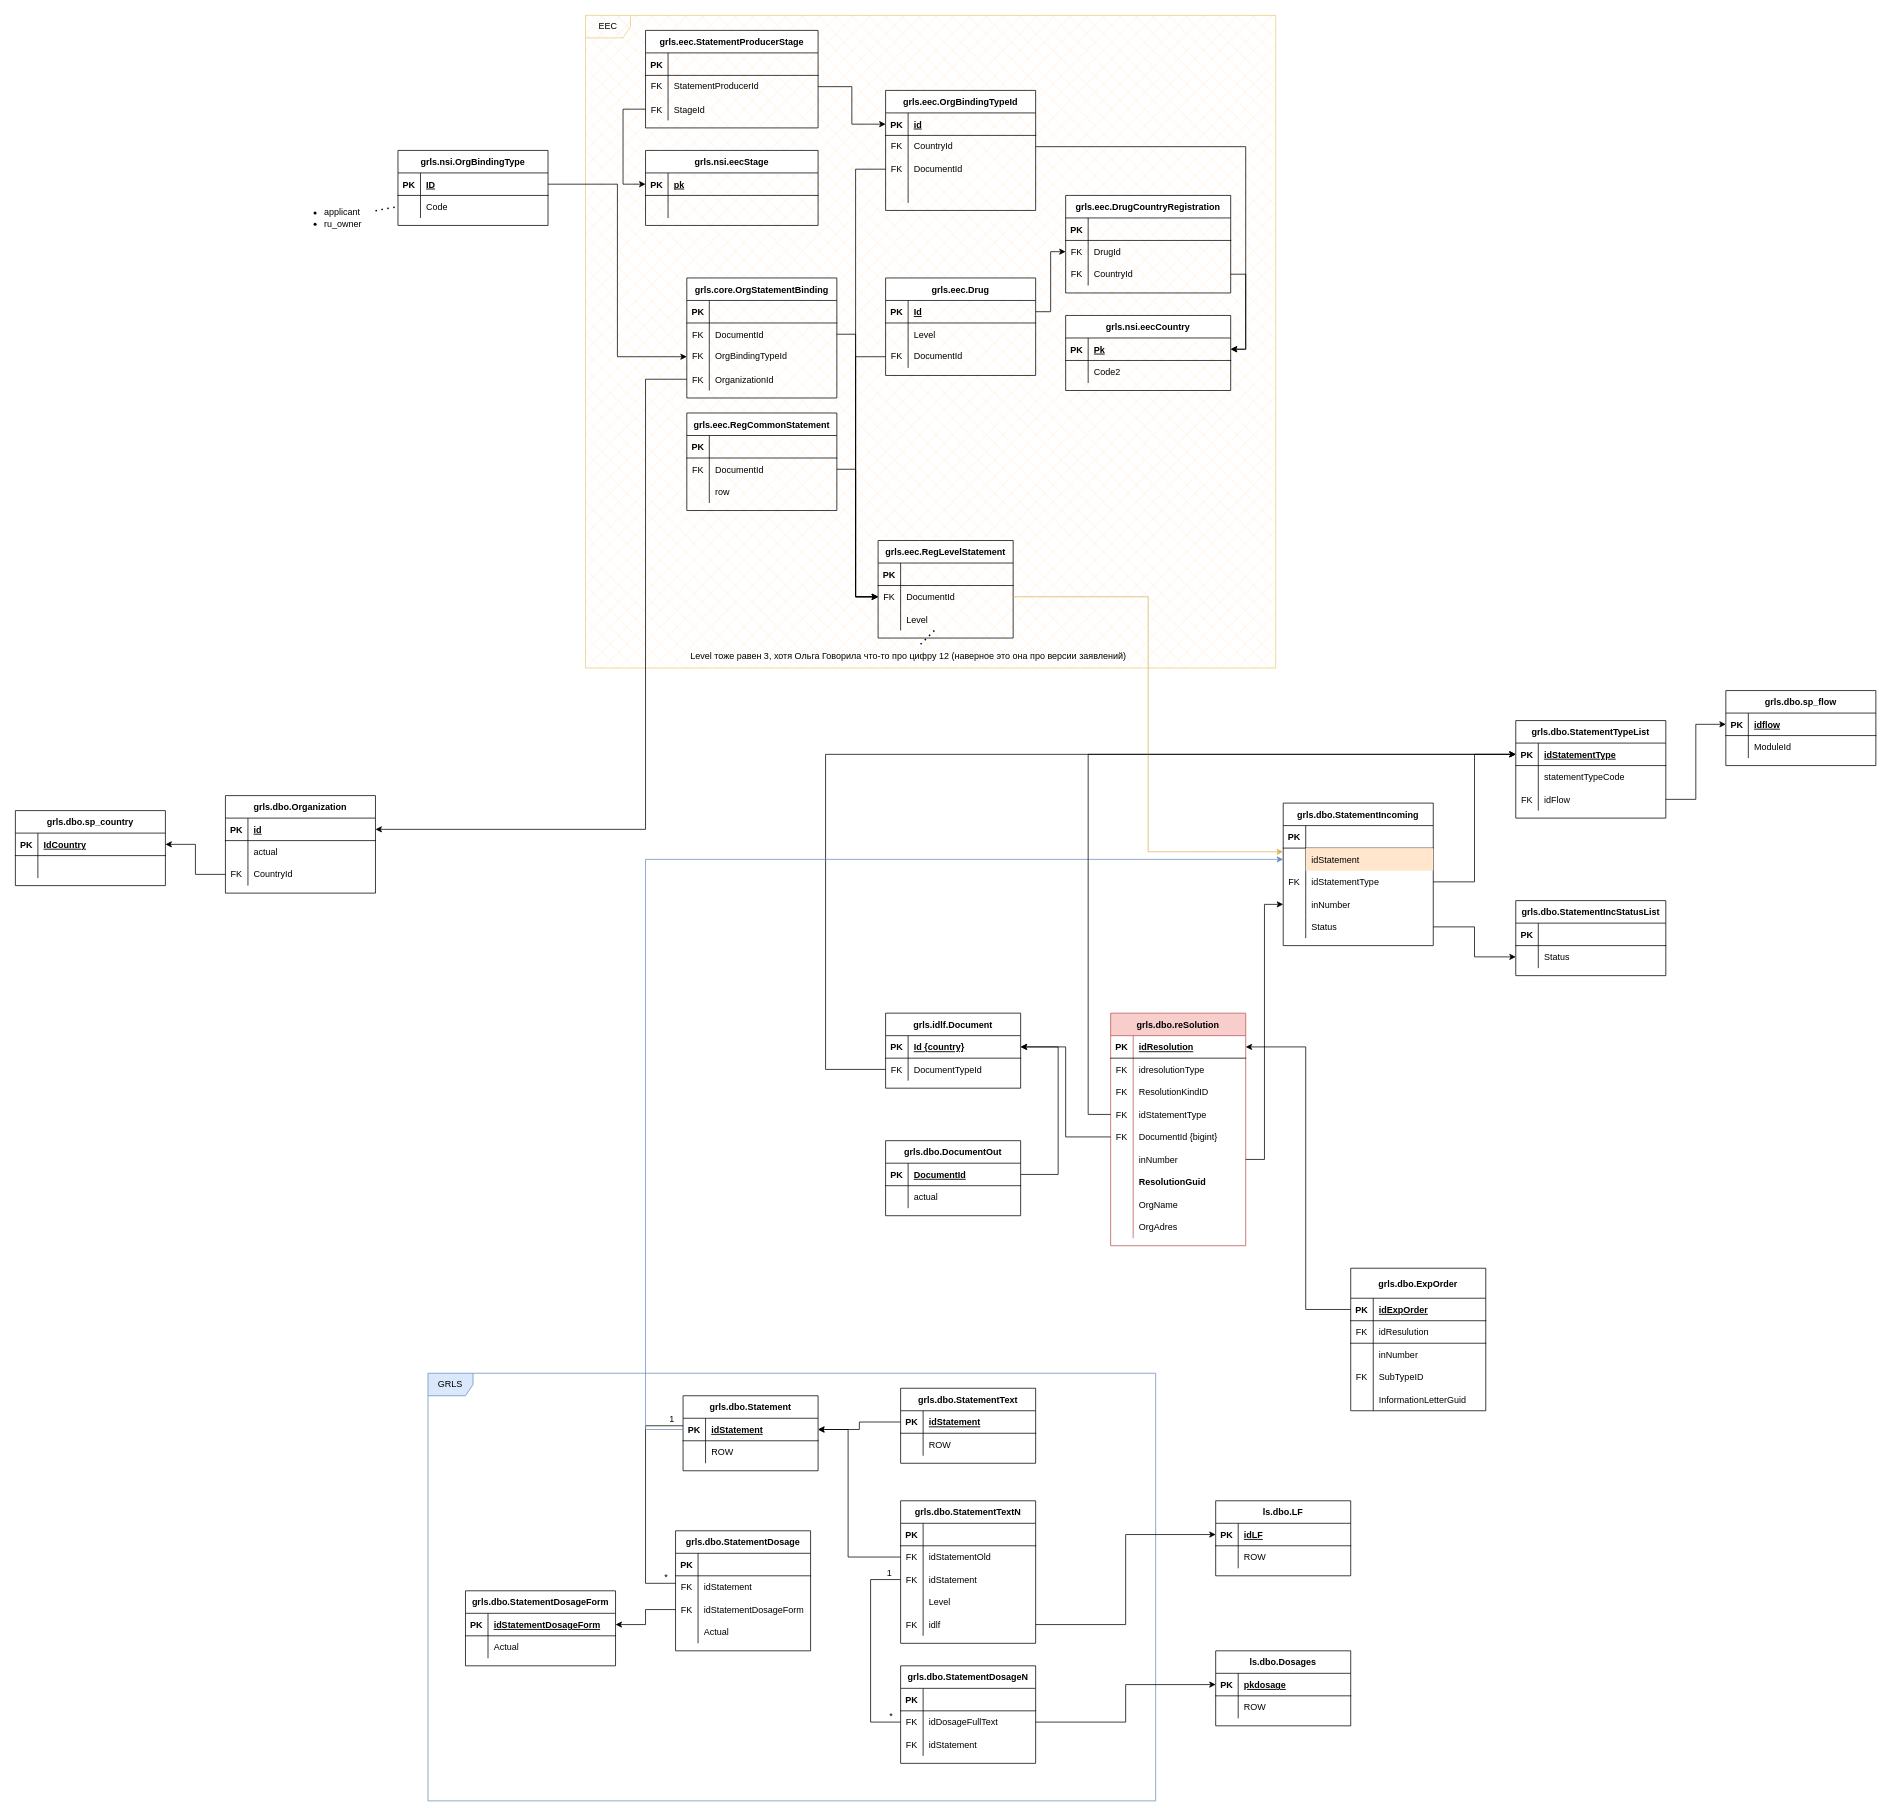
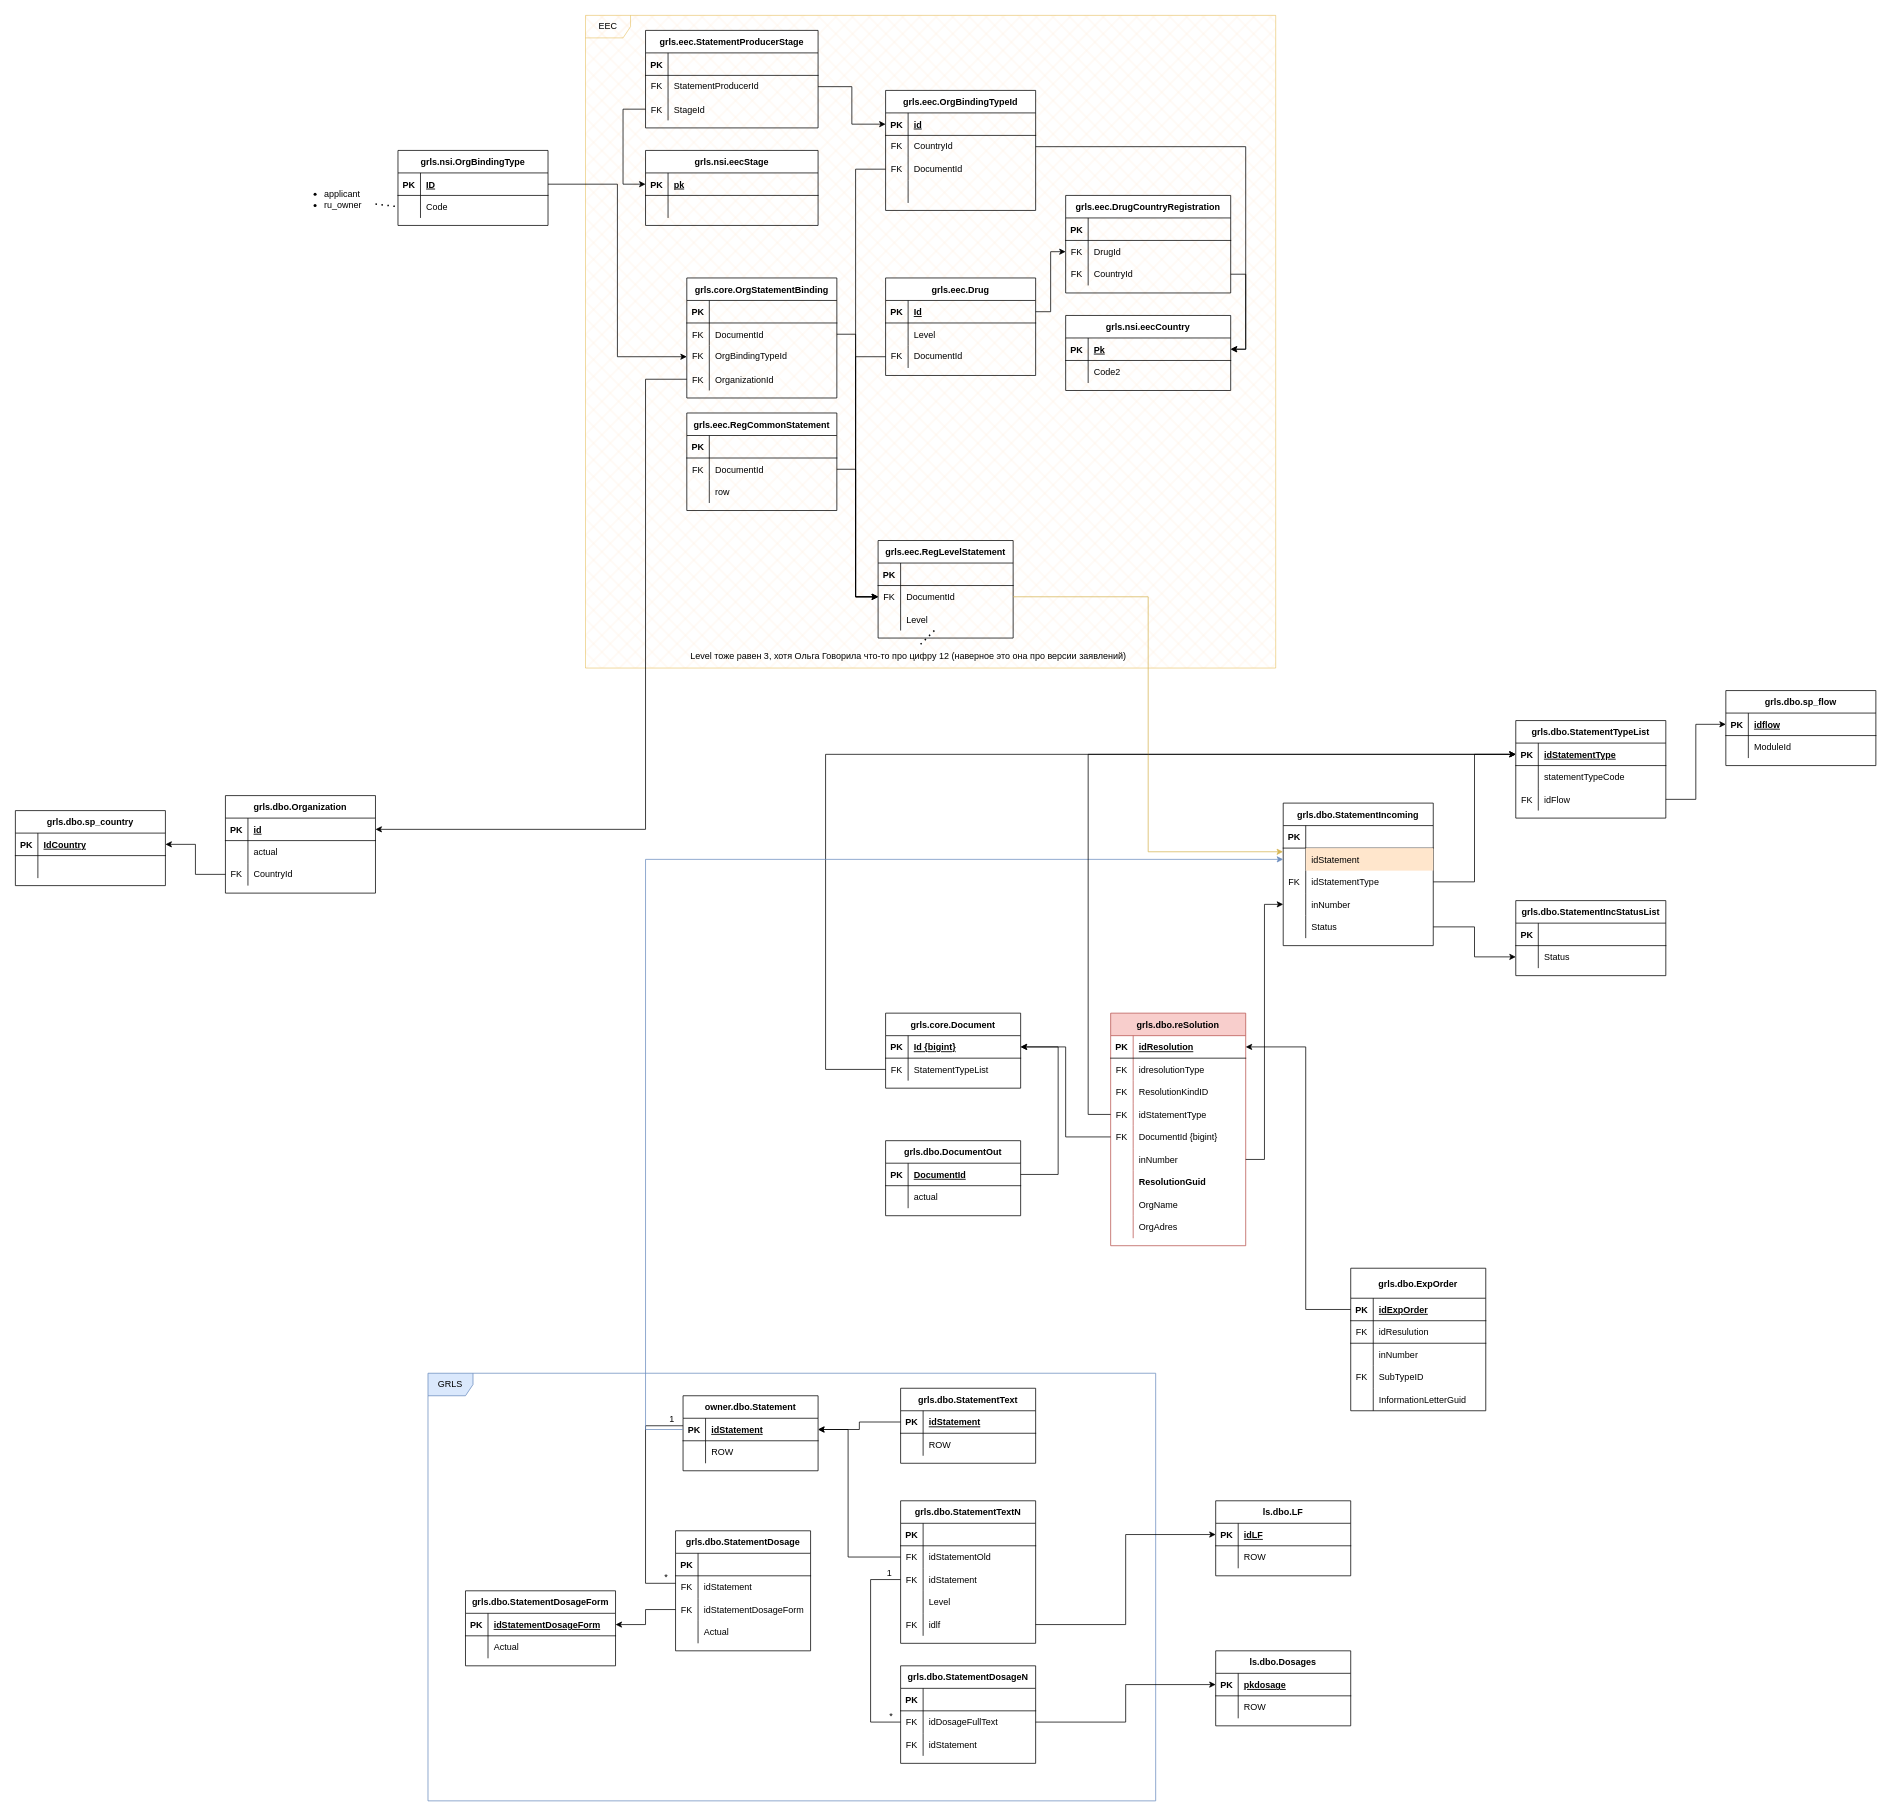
node "applicant ru_owner": moved (334, 218) -> (334, 199)
node "grls.idlf.Document": label "grls.idlf.Document" -> "grls.core.Document"
node "Id {country}": label "Id {country}" -> "Id {bigint}"
node "DocumentTypeId": label "DocumentTypeId" -> "StatementTypeList"
node "grls.dbo.Statement": label "grls.dbo.Statement" -> "owner.dbo.Statement"
